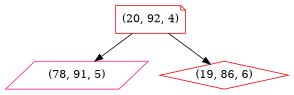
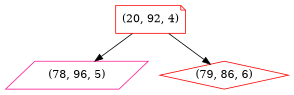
node "(78, 91, 5)": label "(78, 91, 5)" -> "(78, 96, 5)"
node "(19, 86, 6)": label "(19, 86, 6)" -> "(79, 86, 6)"
